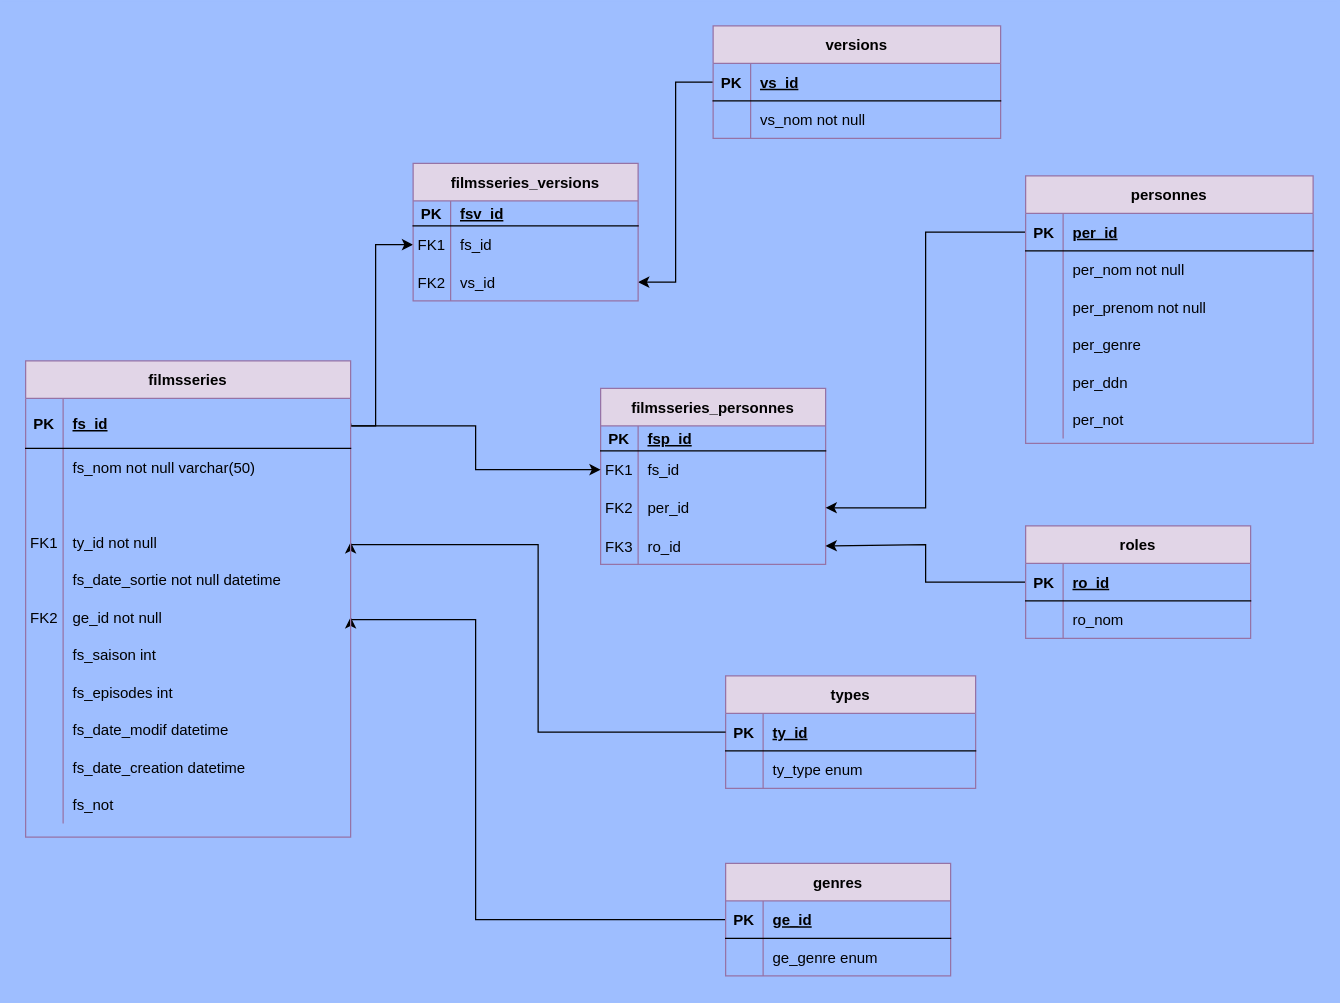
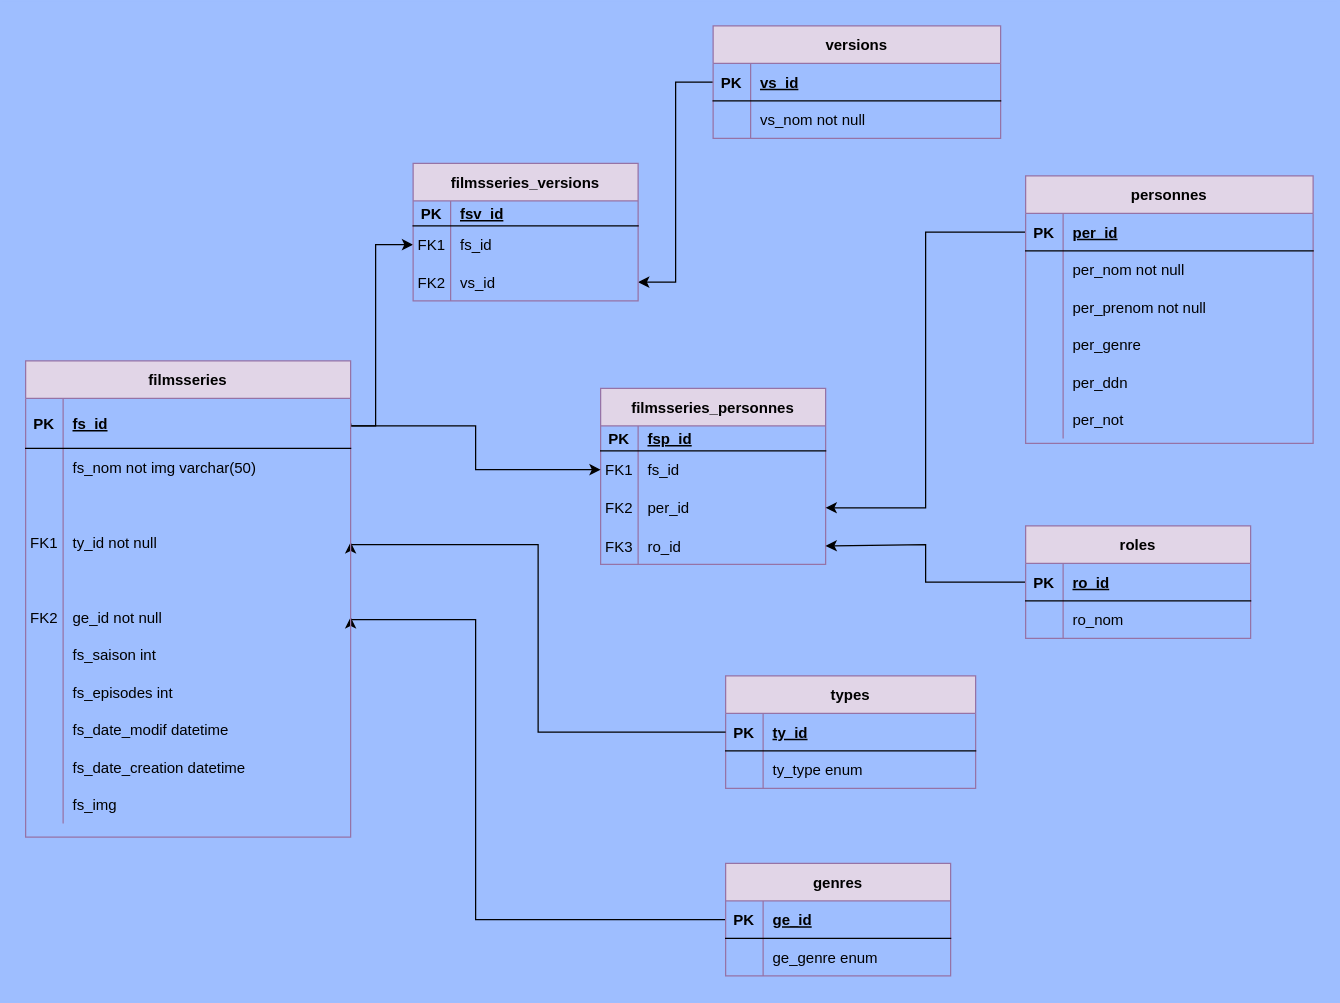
node "fs_nom not null varchar(50)": label "fs_nom not null varchar(50)" -> "fs_nom not img varchar(50)"
node "fs_date_sortie not null datetime": removed
node "fs_not": label "fs_not" -> "fs_img"
